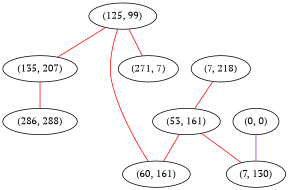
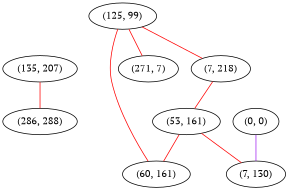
edge "(125, 99)" -- "(135, 207)": now "(125, 99)" -- "(7, 218)"
